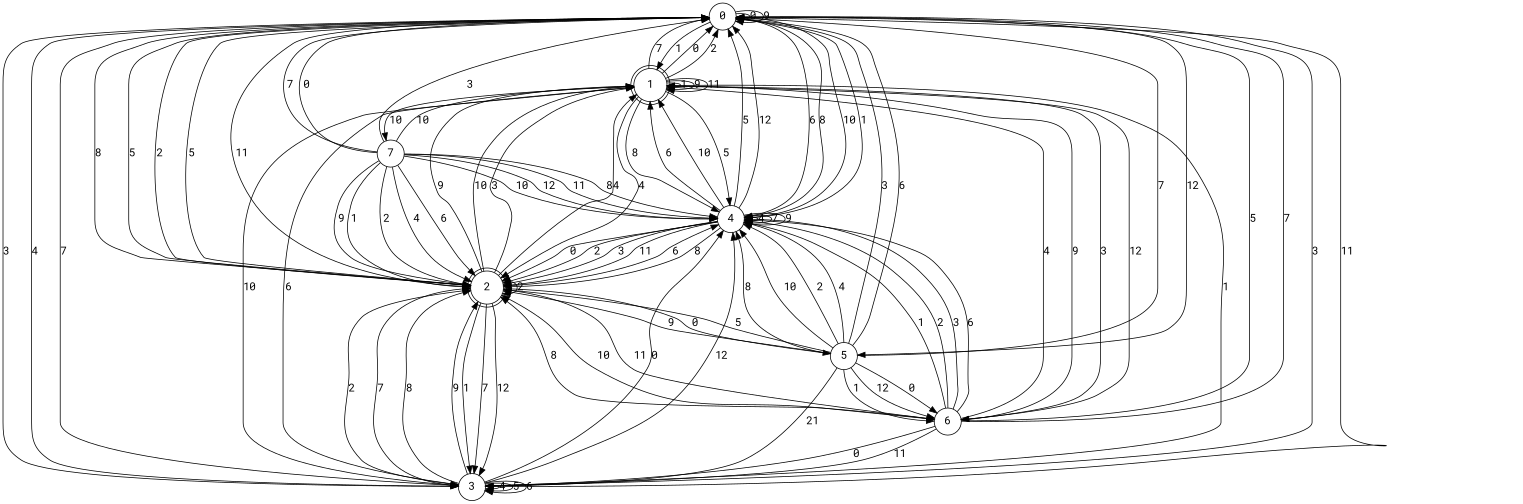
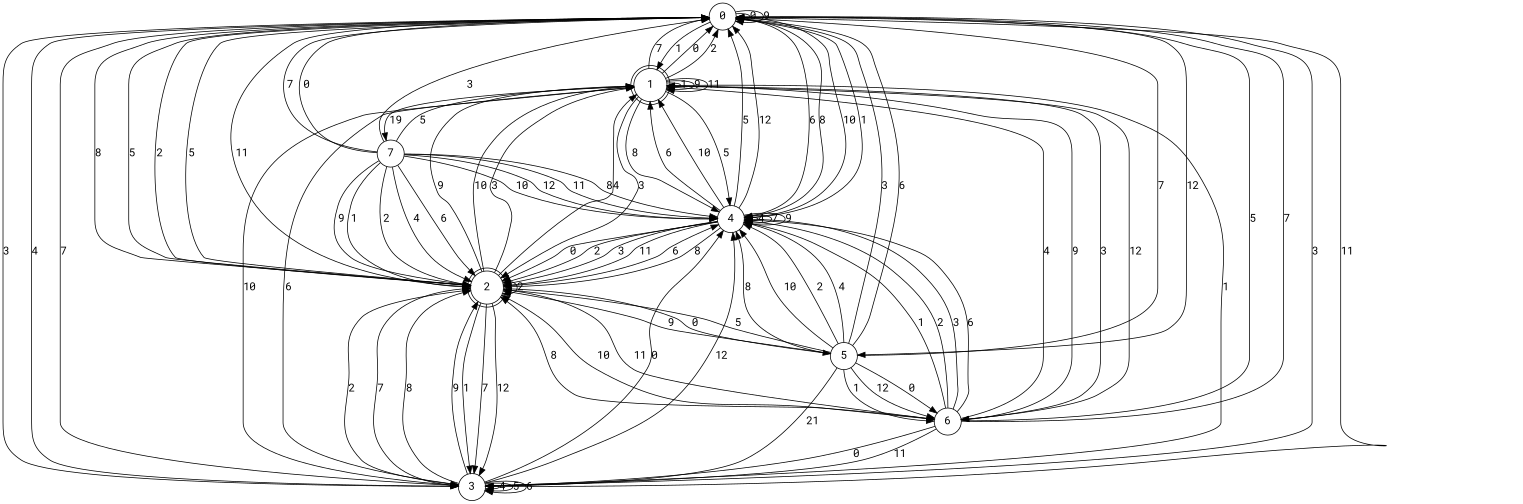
edge "1" -> "7": label "10" -> "19"
edge "7" -> "1": label "10" -> "5"
edge "1" -> "2": label "4" -> "3"
